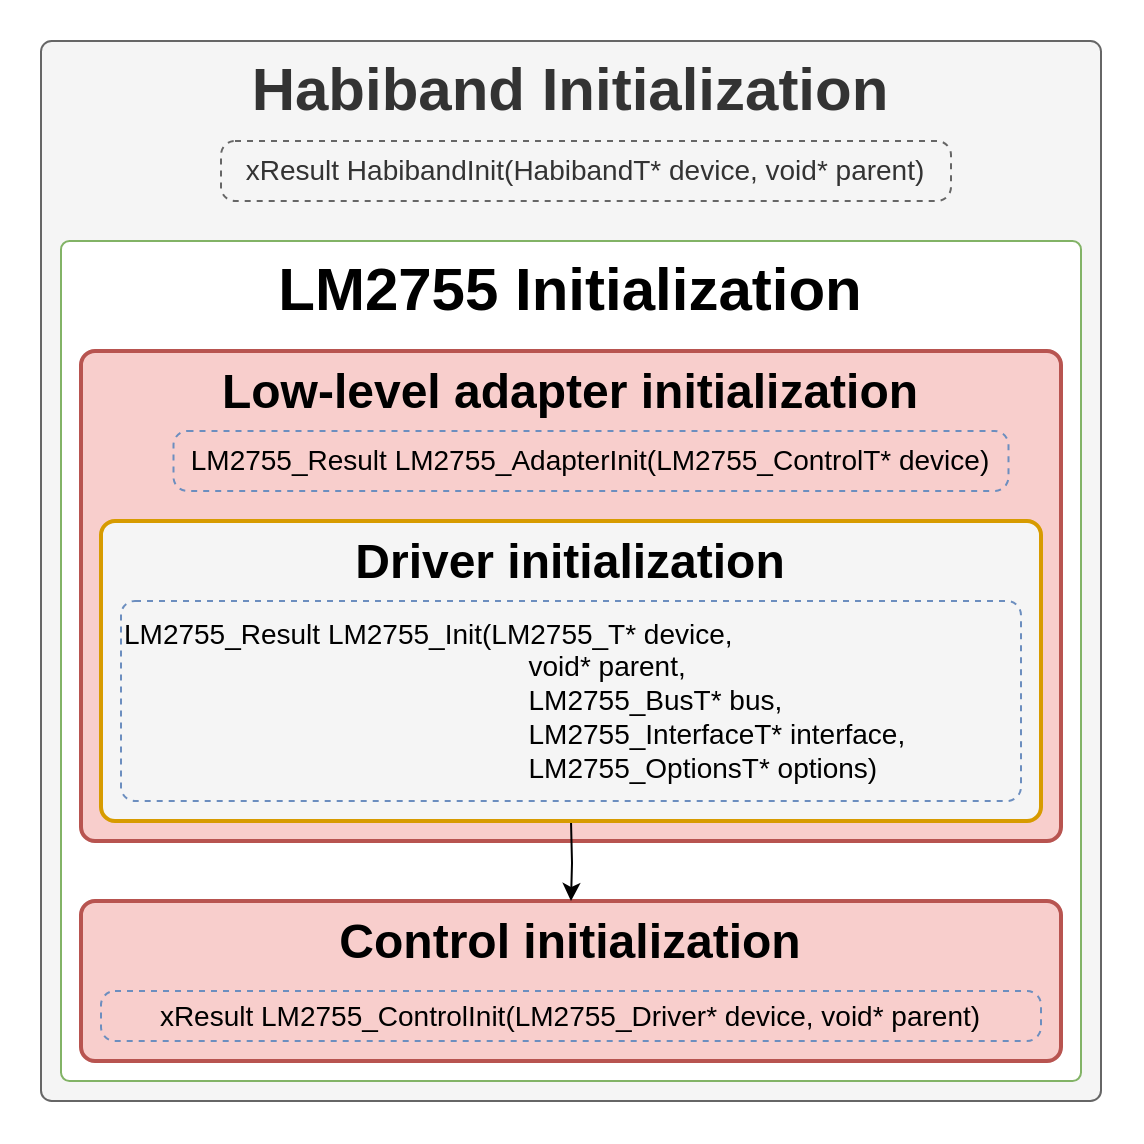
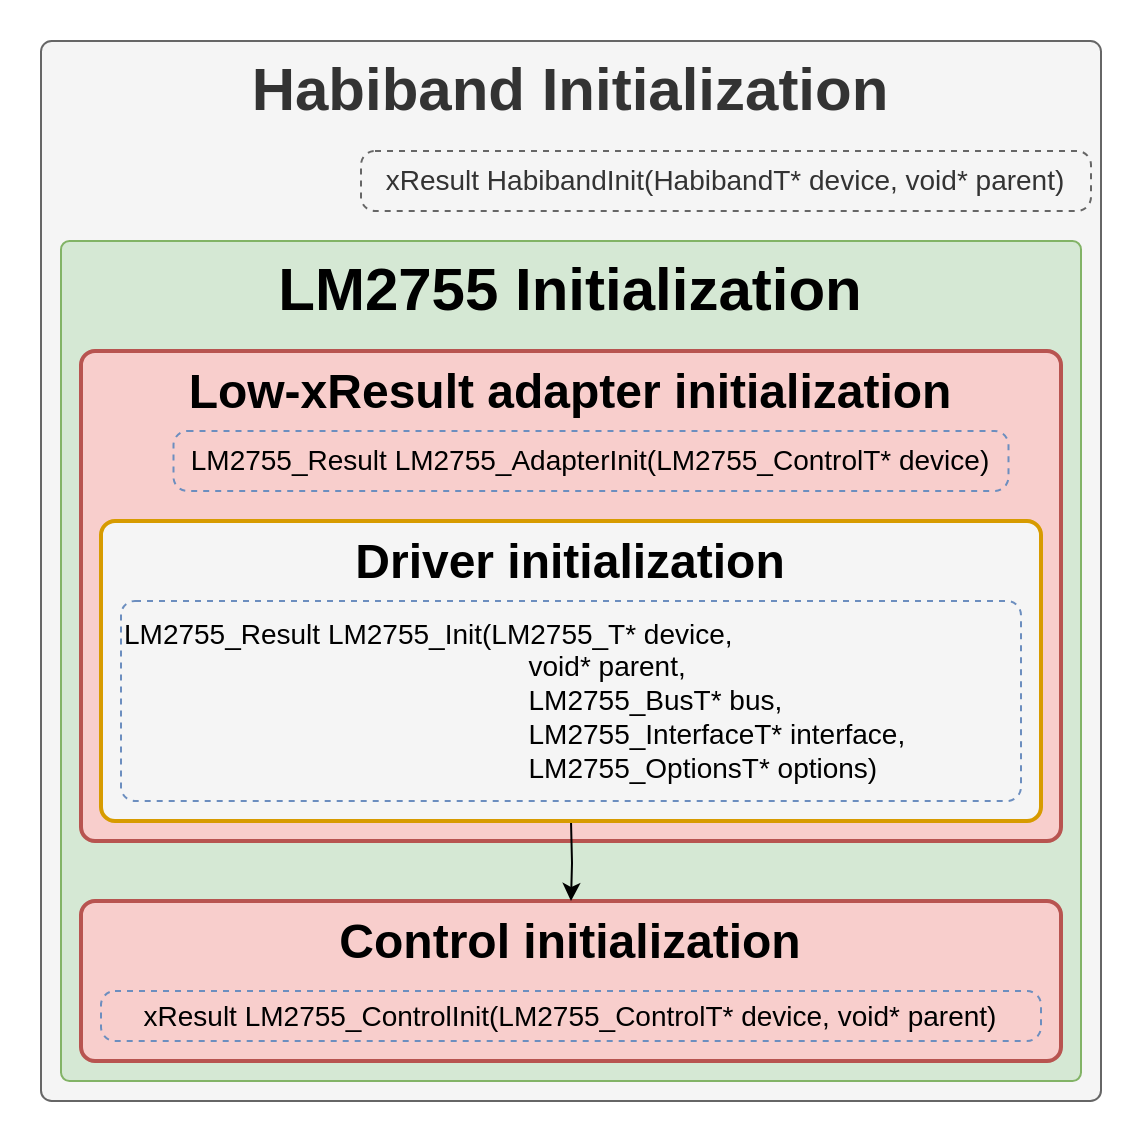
node "xResult HabibandInit(HabibandT* device, void* parent)": moved (586, 171) -> (726, 181)
node "LM2755 Initialization": fillcolor #ffffff -> #d5e8d4
node "Low-level adapter initialization": label "Low-level adapter initialization" -> "Low-xResult adapter initialization"
node "xResult LM2755_ControlInit(LM2755_Driver* device, void* parent)": label "xResult LM2755_ControlInit(LM2755_Driver* device, void* parent)" -> "xResult LM2755_ControlInit(LM2755_ControlT* device, void* parent)"
